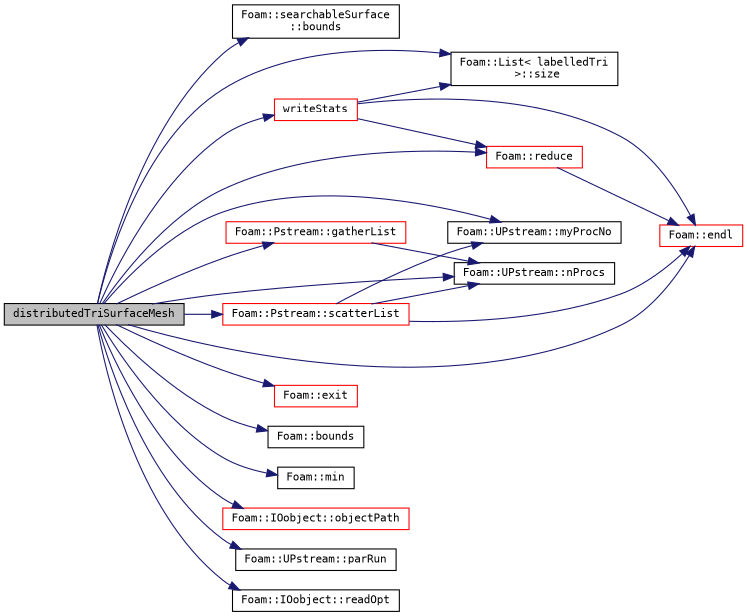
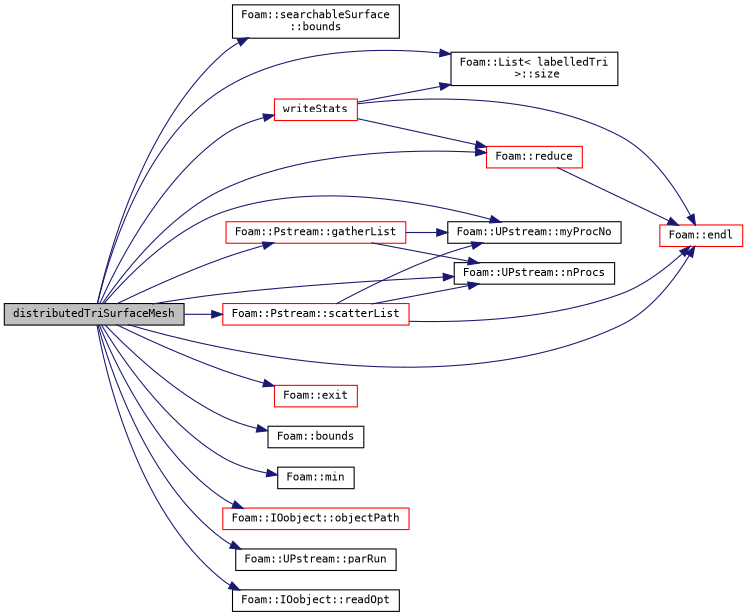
edge "Foam::Pstream::gatherList" -> "Foam::UPstream::myProcNo": added
